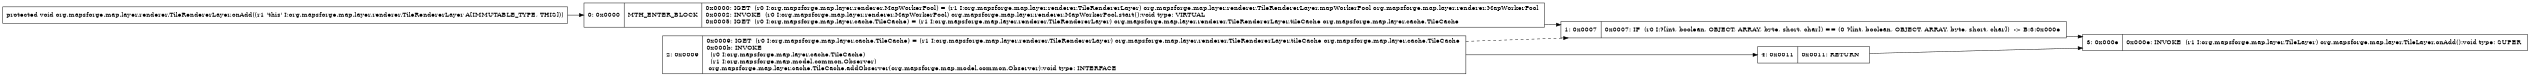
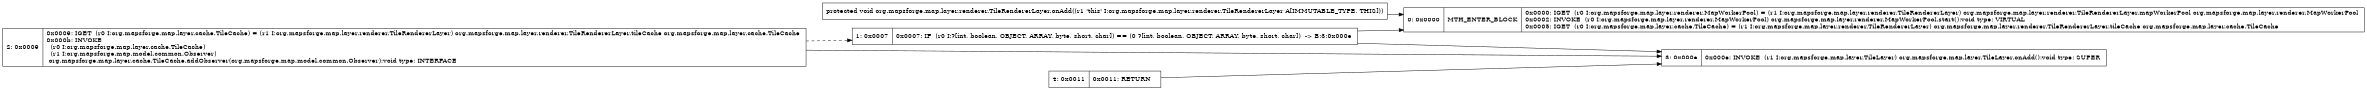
edge "0: 0x0000" -> "1: 0x0007": reversed
edge "2: 0x0009" -> "4: 0x0011": now "2: 0x0009" -> "3: 0x000e"
